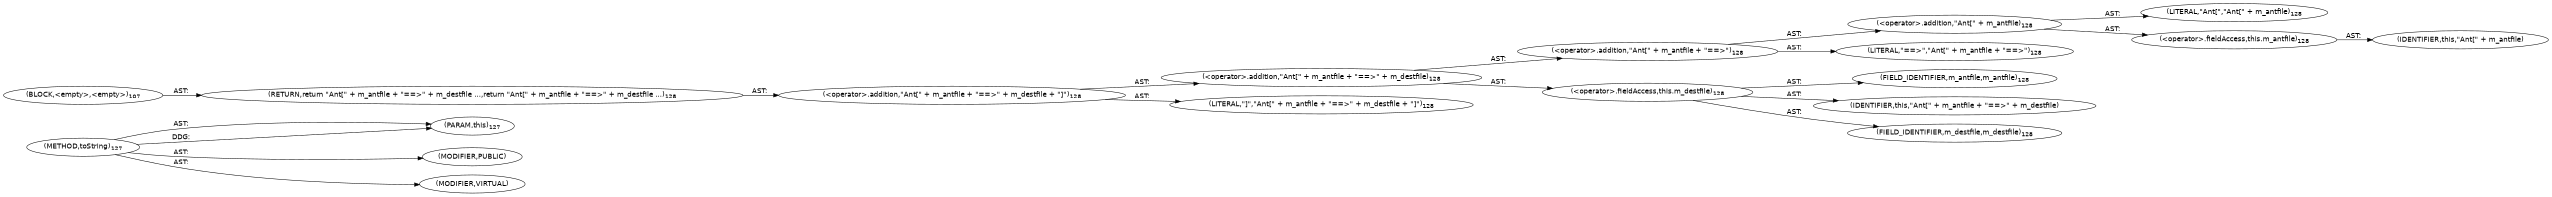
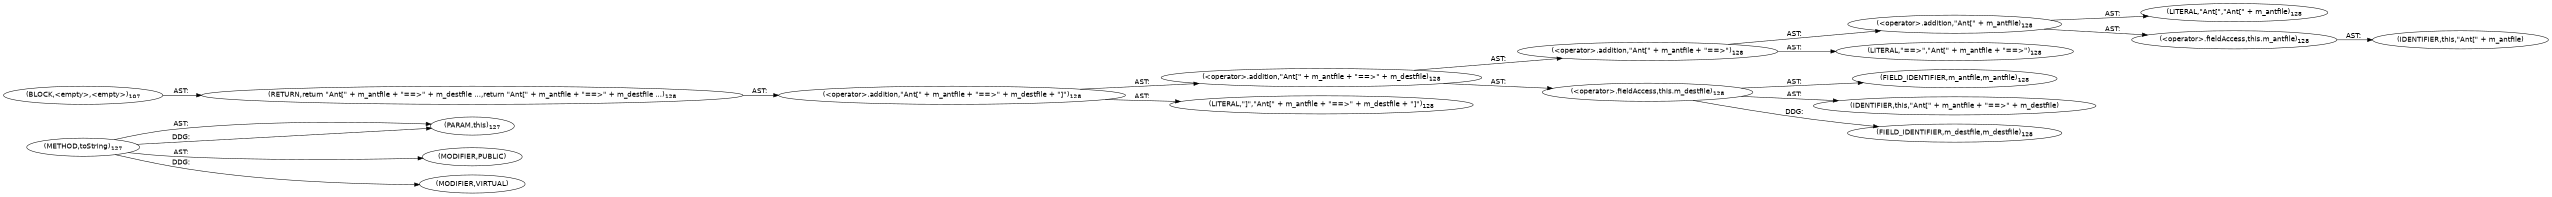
edge "(<operator>.fieldAccess,this.m_destfile)" -> "(FIELD_IDENTIFIER,m_destfile,m_destfile)": label "AST: " -> "DDG: "
edge "(METHOD,toString)" -> "(MODIFIER,VIRTUAL)": label "AST: " -> "DDG: "
